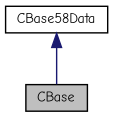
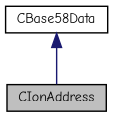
node "CBase": label "CBase" -> "CIonAddress"
